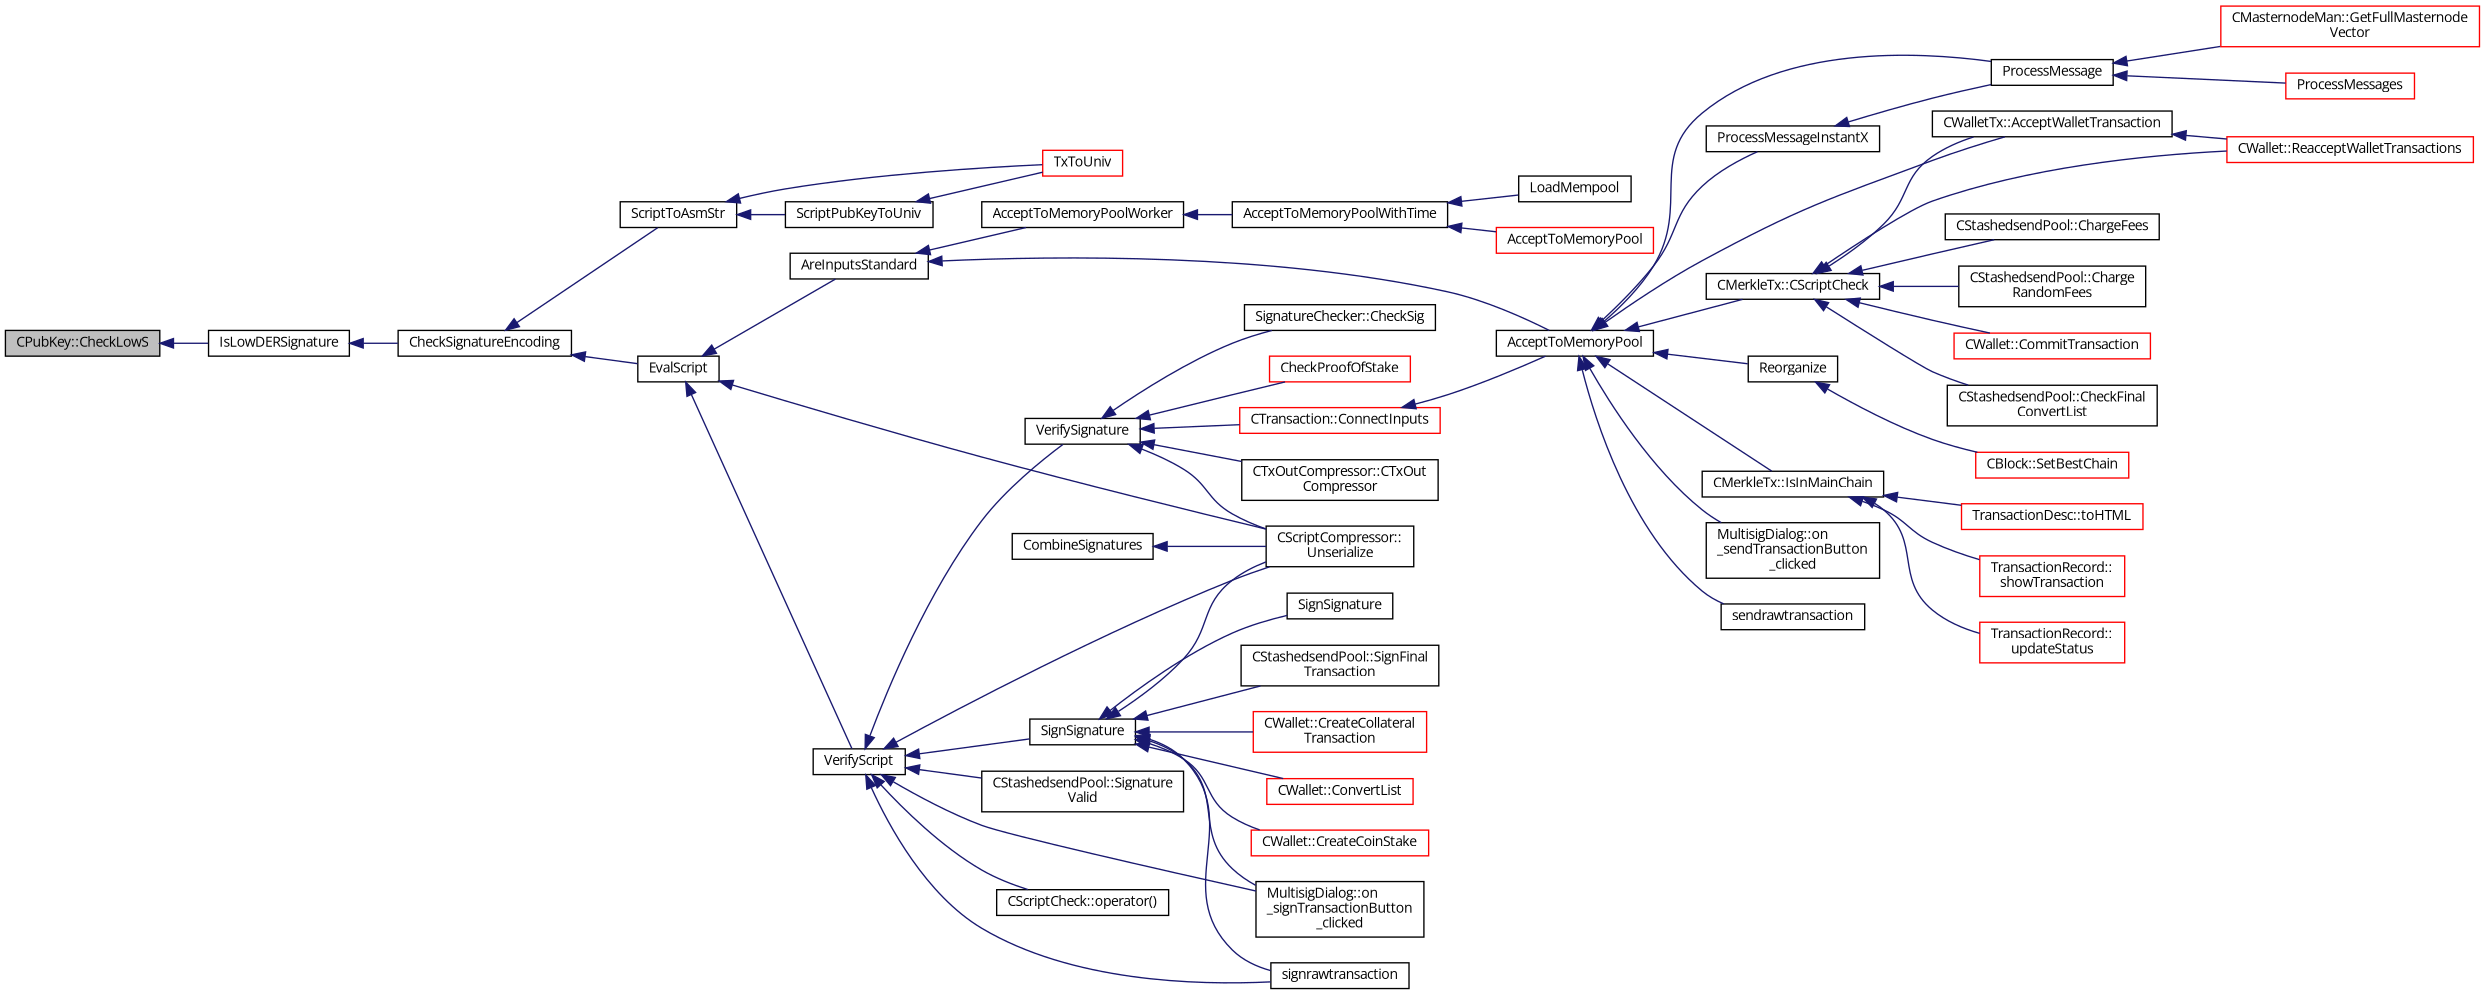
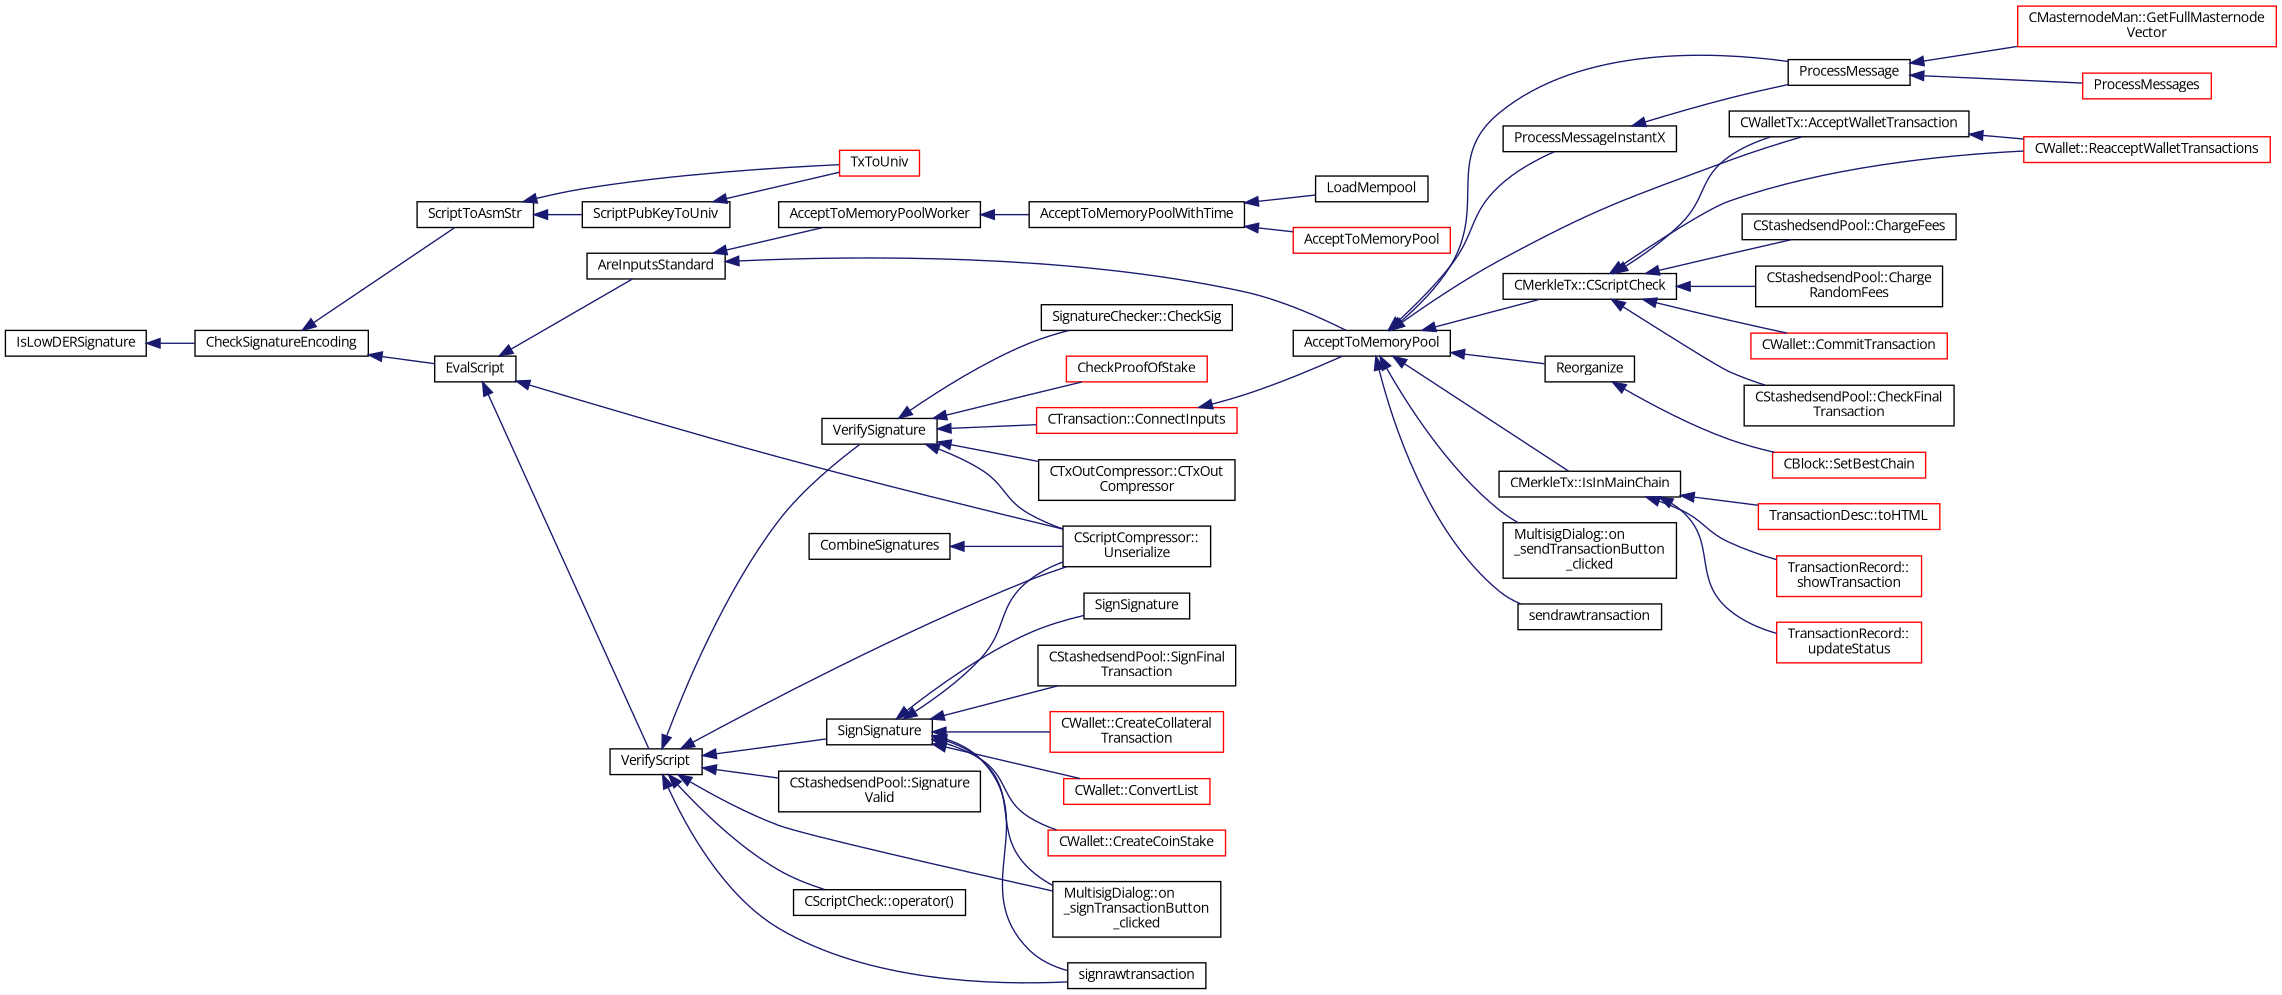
node "CPubKey::CheckLowS": removed
node "CStashedsendPool::CheckFinal ConvertList": label "CStashedsendPool::CheckFinal ConvertList" -> "CStashedsendPool::CheckFinal Transaction"
